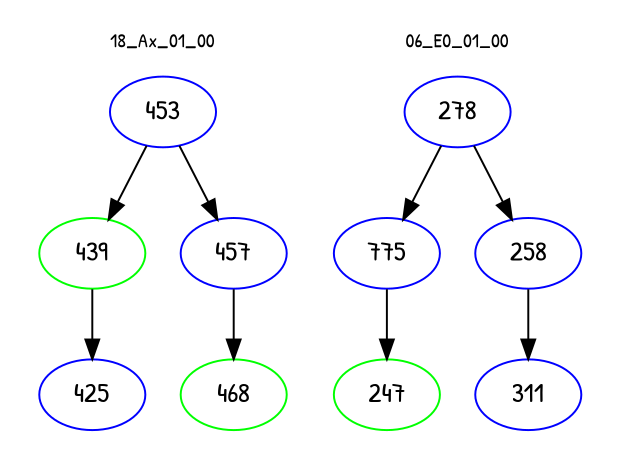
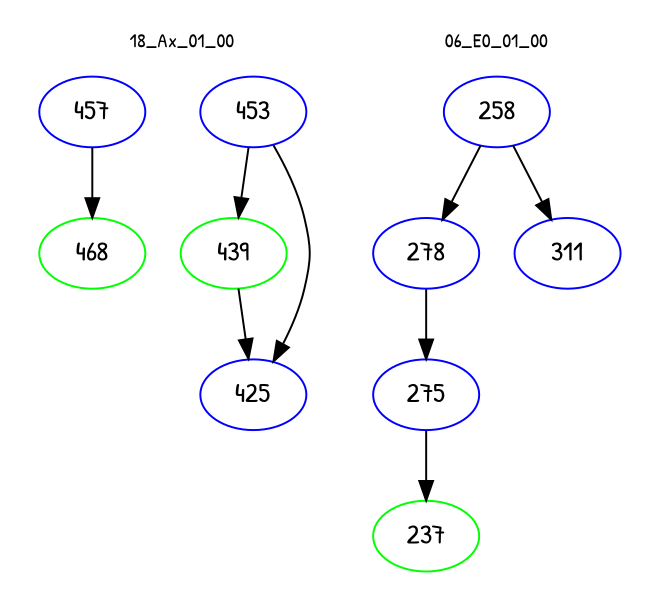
edge "453" -> "457": now "453" -> "425"
edge "278" -> "258": reversed
node "775": label "775" -> "275"
node "247": label "247" -> "237"
